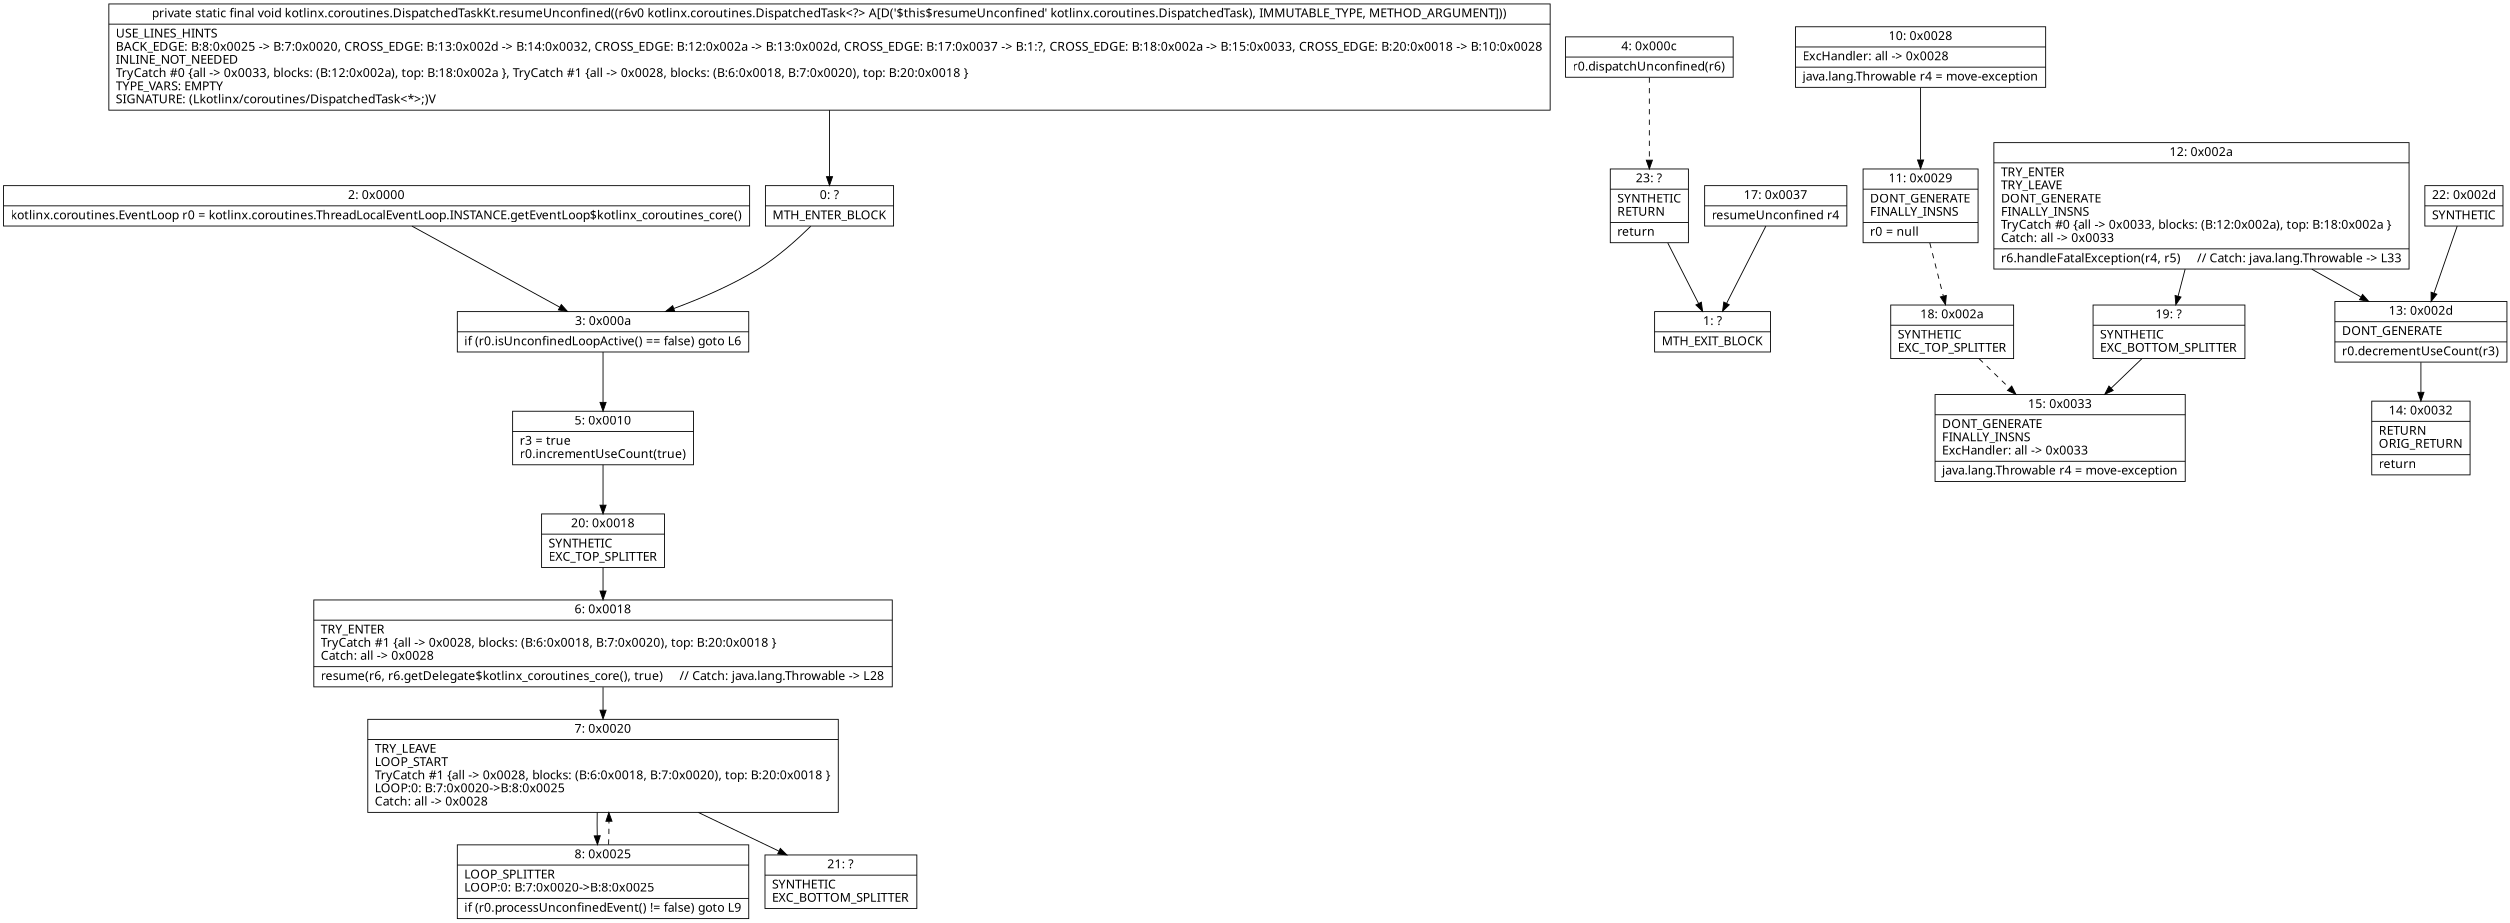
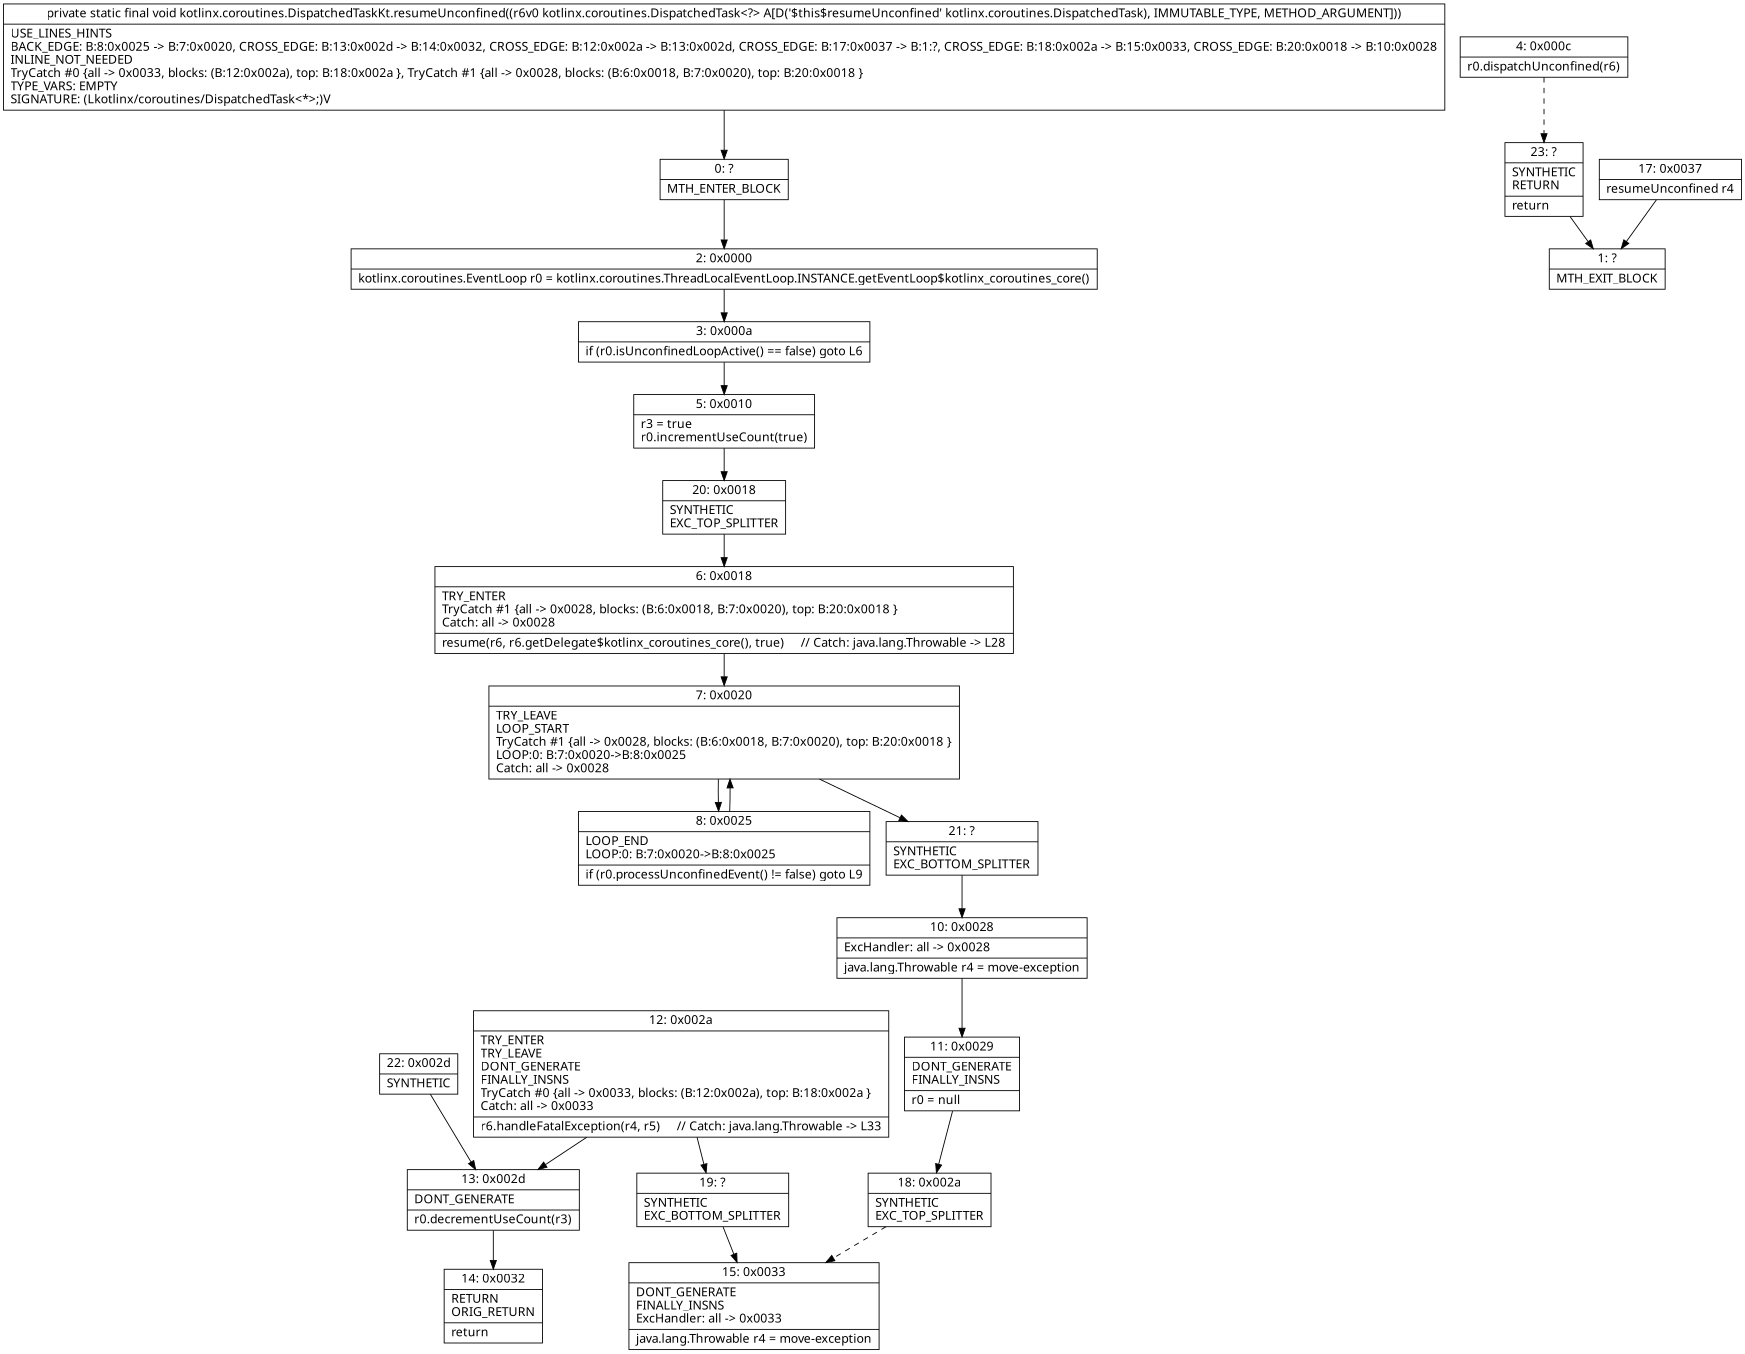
edge "11: 0x0029" -> "18: 0x002a": style dashed -> solid
edge "0: ?" -> "3: 0x000a": now "0: ?" -> "2: 0x0000"
edge "8: 0x0025" -> "7: 0x0020": style dashed -> solid
node "8: 0x0025": text "LOOP_SPLITTER" -> "LOOP_END"
edge "21: ?" -> "10: 0x0028": added
